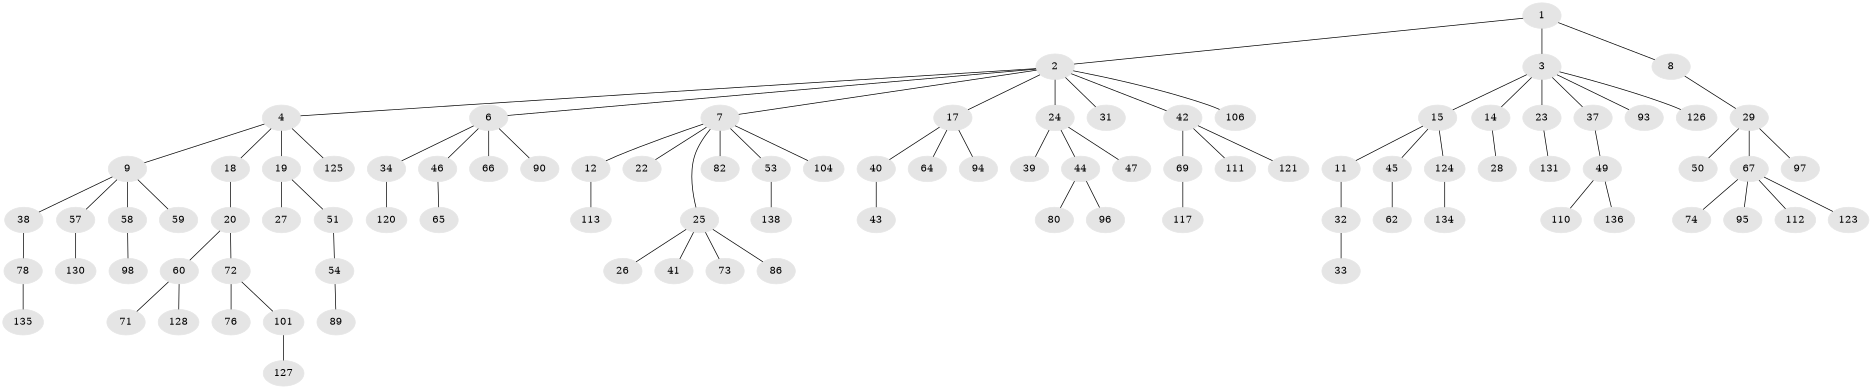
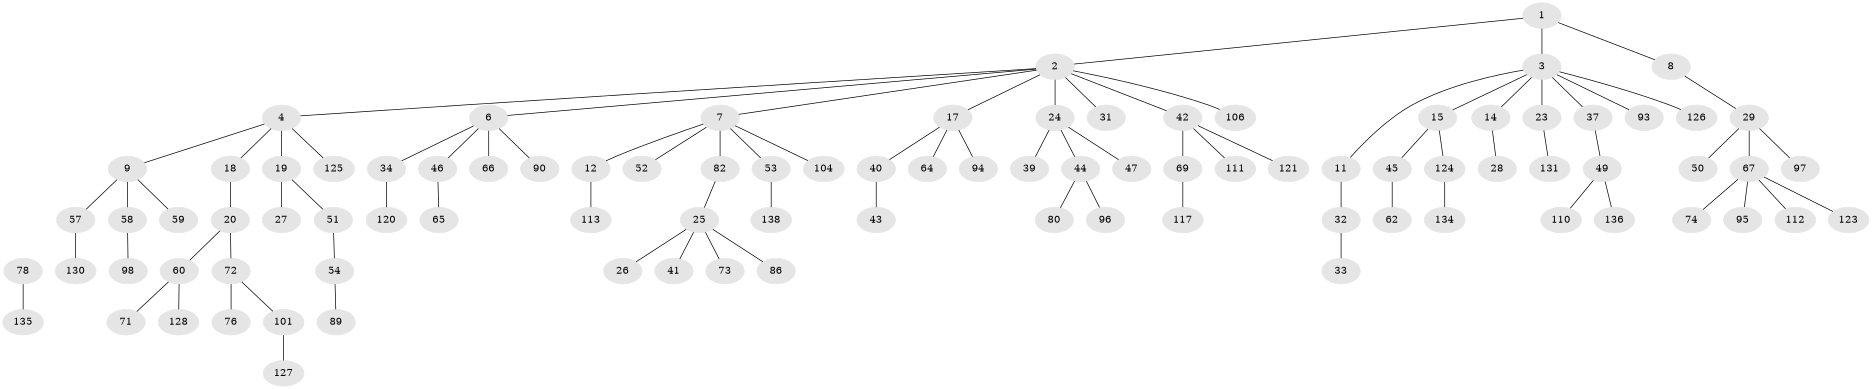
edge "15" -- "11": now "3" -- "11"
edge "7" -- "25": now "82" -- "25"
node "22": label "22" -> "52"
node "38": removed
